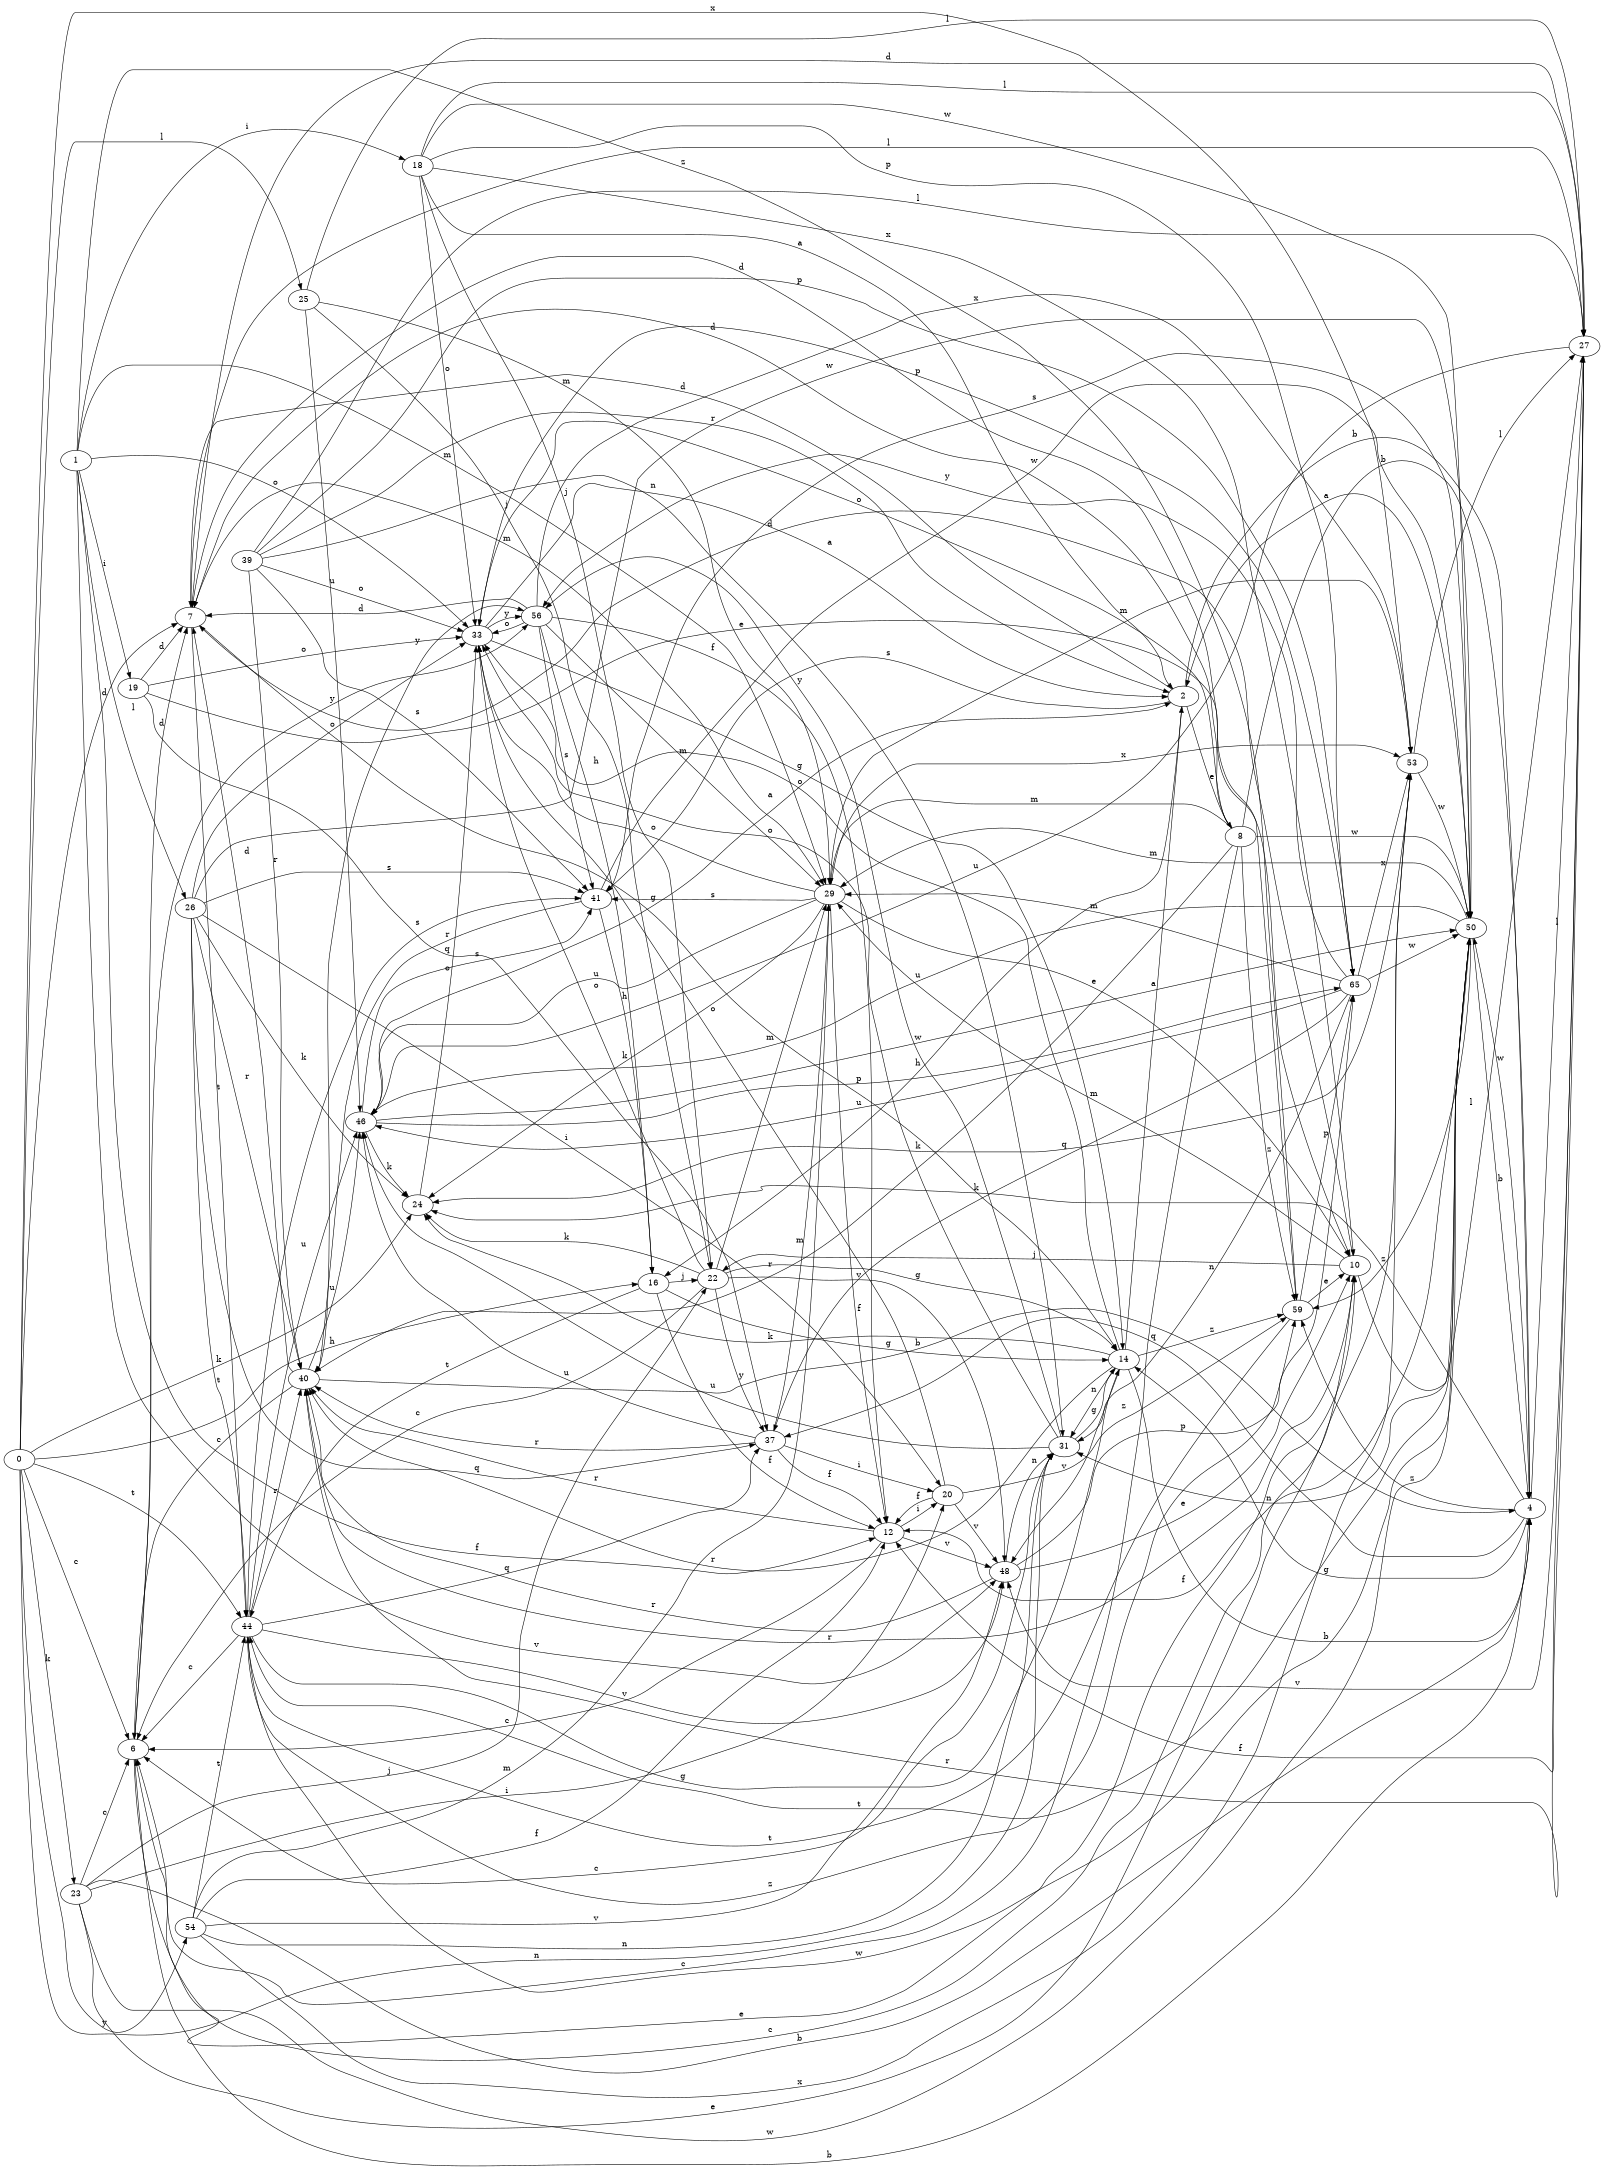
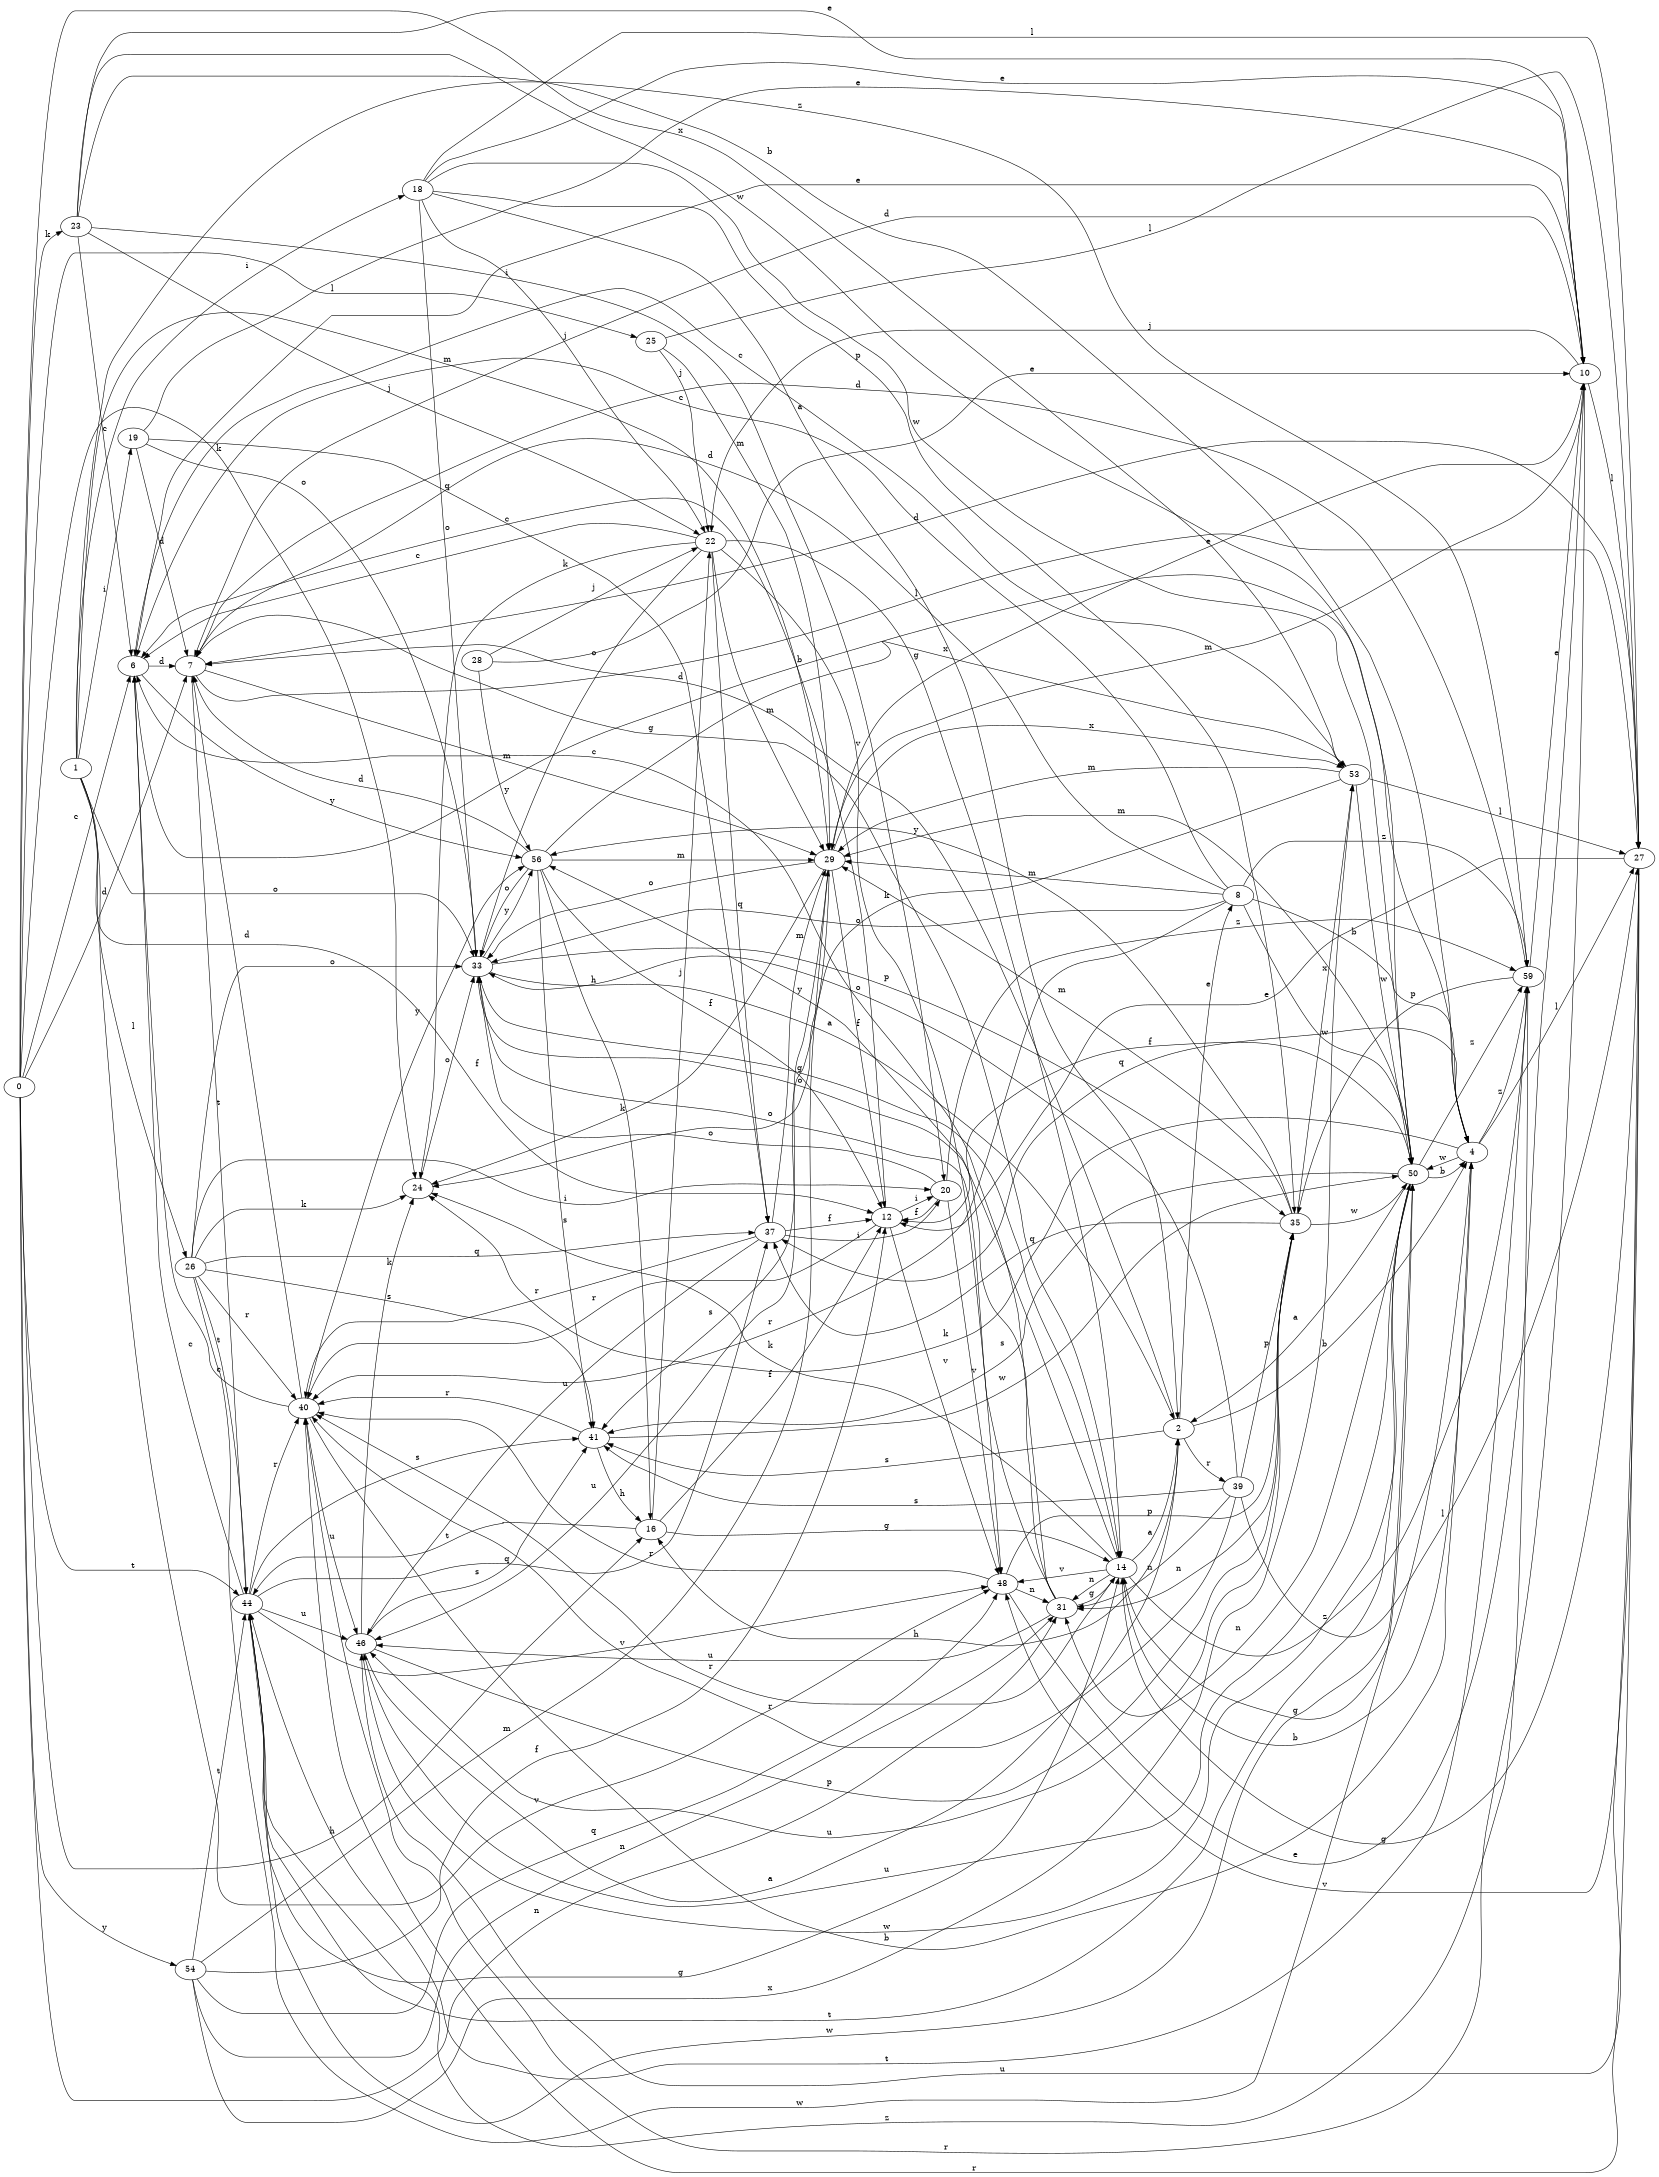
edge "18" -> "10": label "x" -> "e"
edge "39" -> "2": reversed
node "28": added
edge "25" -> "46": removed, label "u"
node "65": label "65" -> "35"
edge "22" -> "37": label "y" -> "q"
edge "27" -> "14": added, label "g"
edge "27" -> "12": label "f" -> "e"
edge "54" -> "48": label "v" -> "q"
